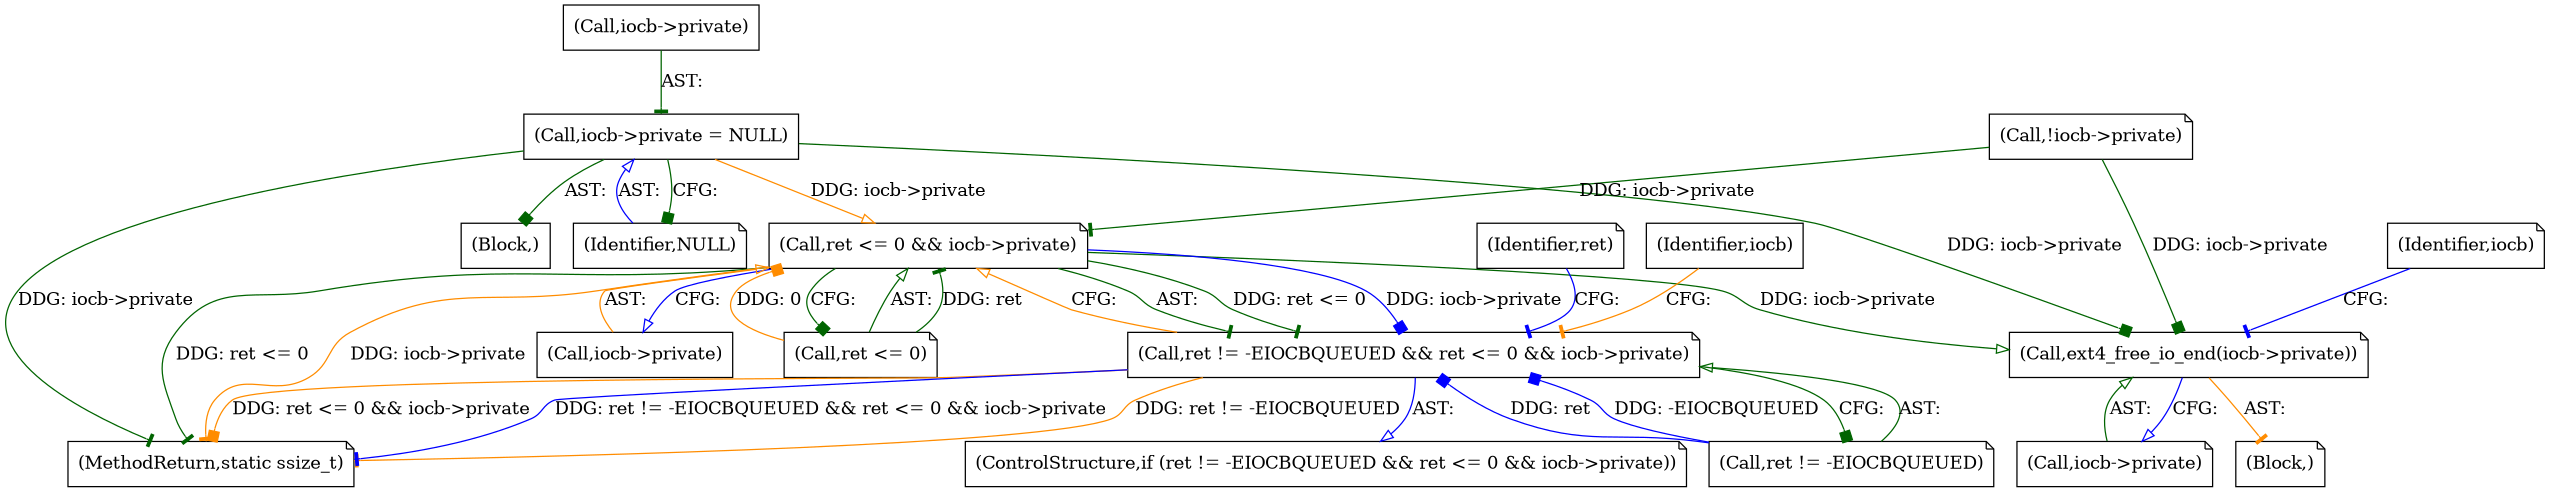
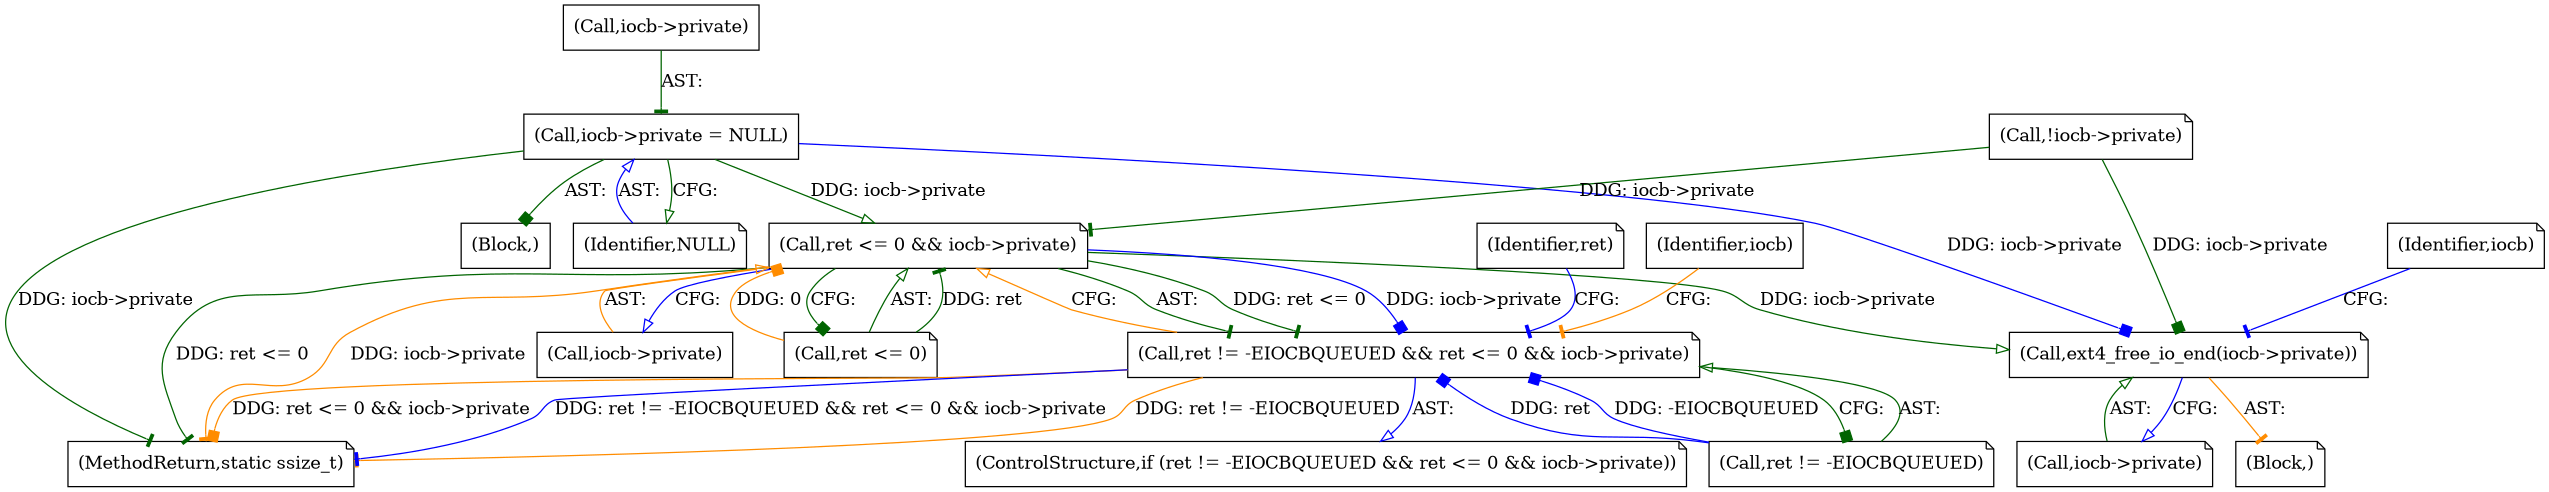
edge "(Call,iocb->private = NULL)" -> "(Call,ext4_free_io_end(iocb->private))": color darkgreen -> blue
edge "(Call,iocb->private = NULL)" -> "(Identifier,NULL)": arrowhead box -> onormal
edge "(Call,iocb->private = NULL)" -> "(Call,ret <= 0 && iocb->private)": color darkorange -> darkgreen
